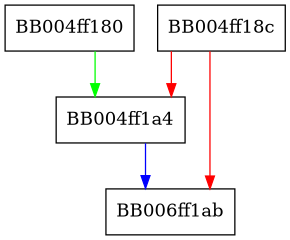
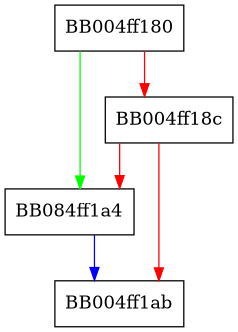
edge "BB004ff180" -> "BB004ff18c": added
node "BB004ff1a4": label "BB004ff1a4" -> "BB084ff1a4"
node "BB006ff1ab": label "BB006ff1ab" -> "BB004ff1ab"
